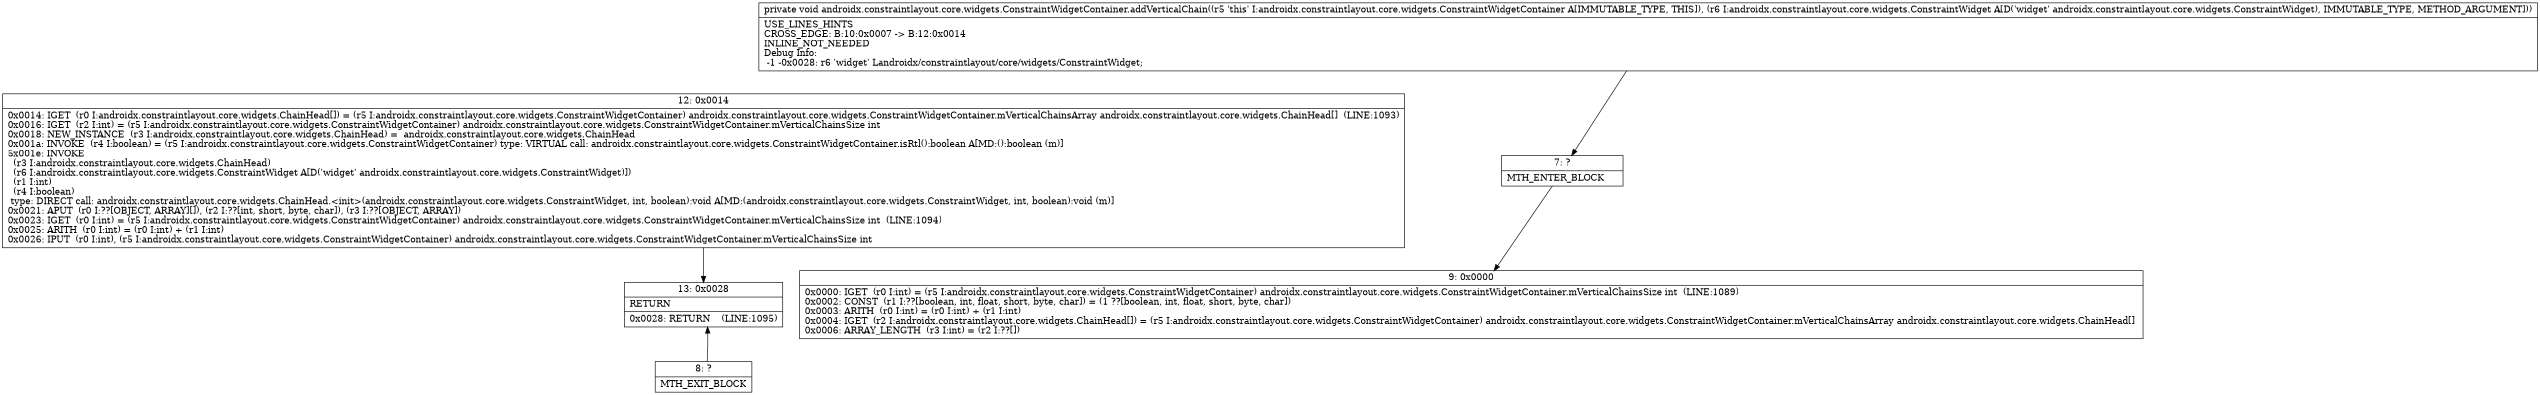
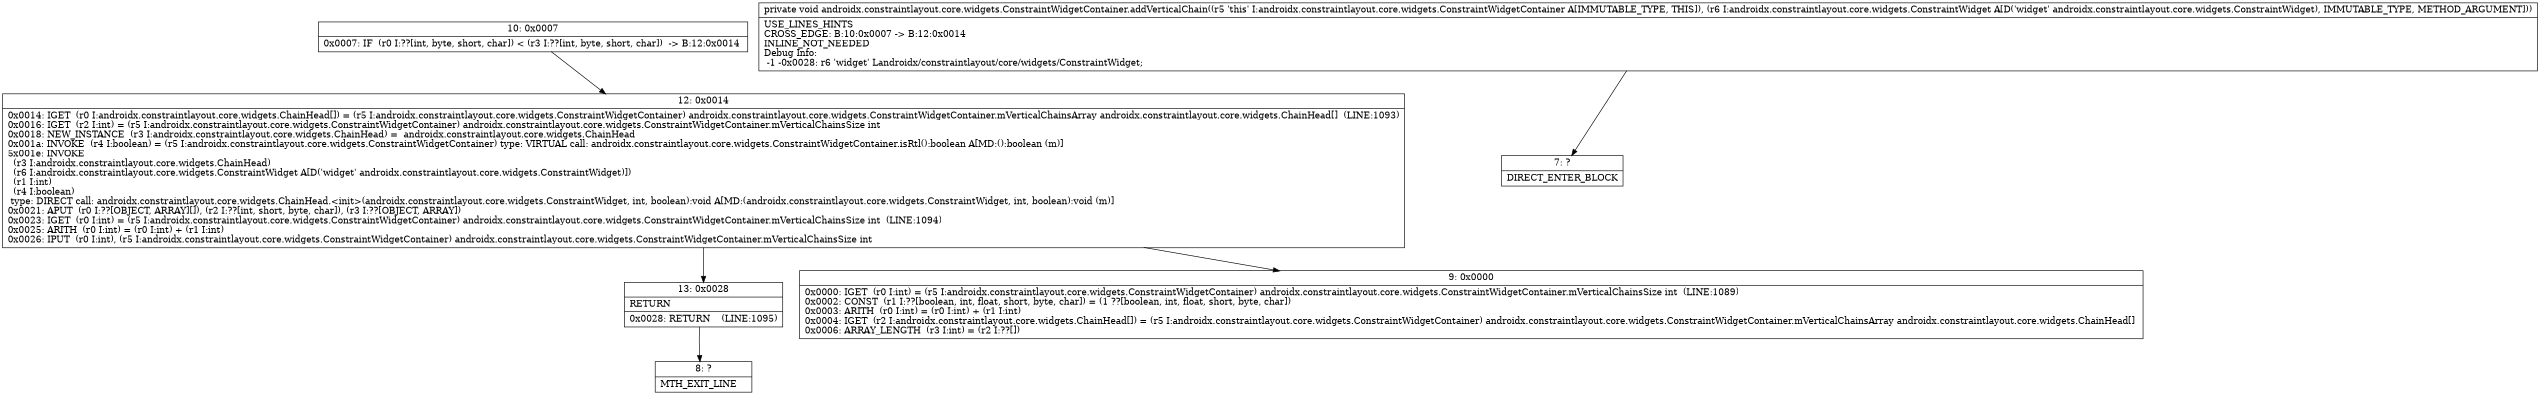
node "10: 0x0007": added
node "7: ?": text "MTH_ENTER_BLOCK" -> "DIRECT_ENTER_BLOCK"
edge "7: ?" -> "9: 0x0000": now "12: 0x0014" -> "9: 0x0000"
edge "8: ?" -> "13: 0x0028": reversed
node "8: ?": text "MTH_EXIT_BLOCK" -> "MTH_EXIT_LINE"
